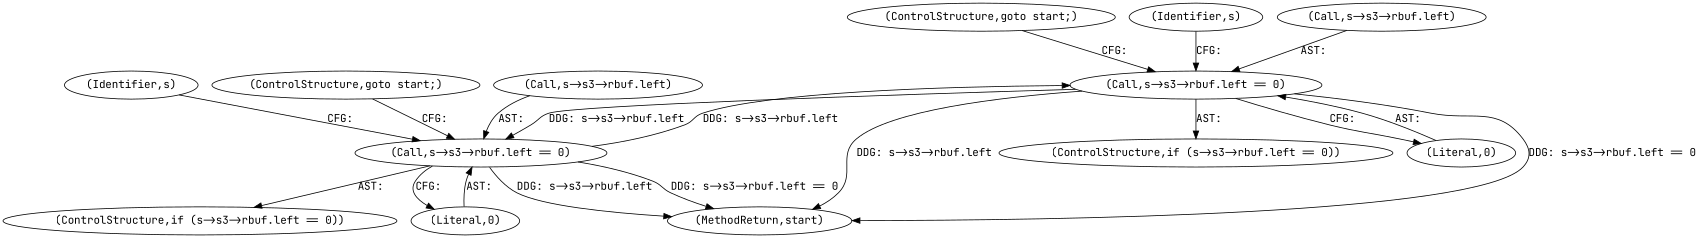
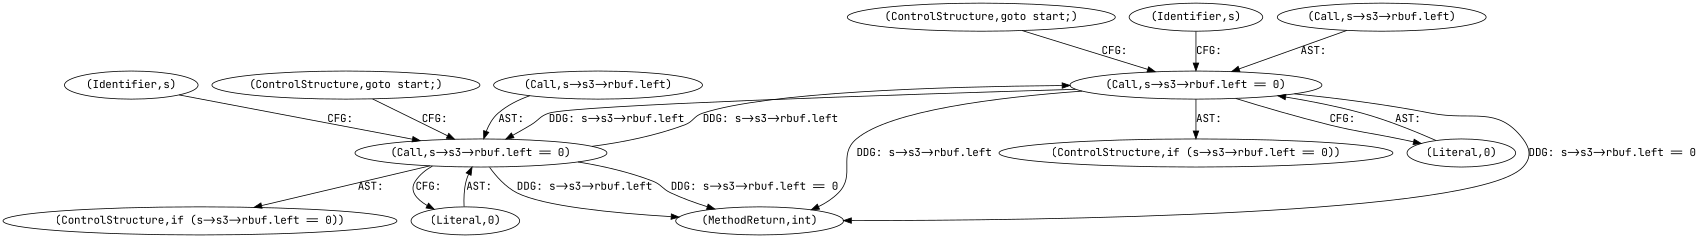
node "(MethodReturn,start)": label "(MethodReturn,start)" -> "(MethodReturn,int)"
